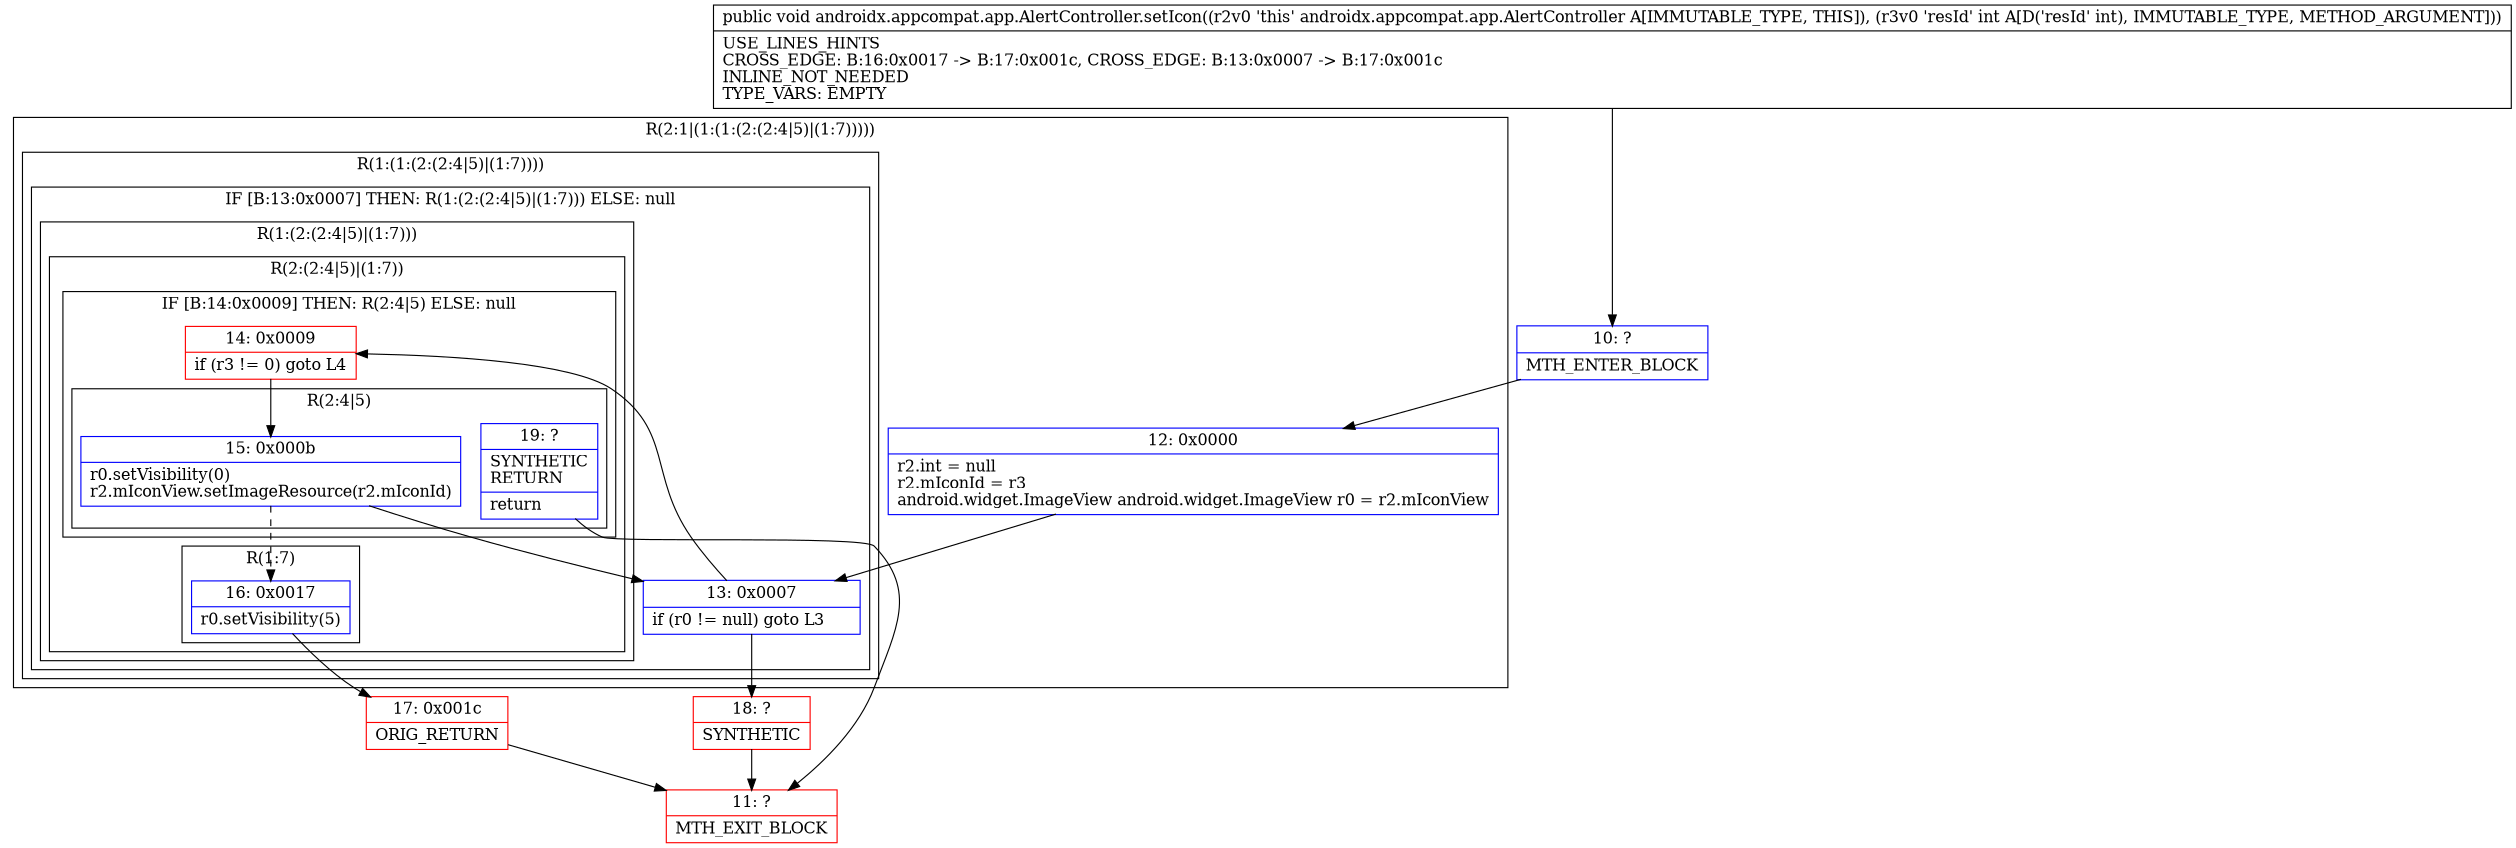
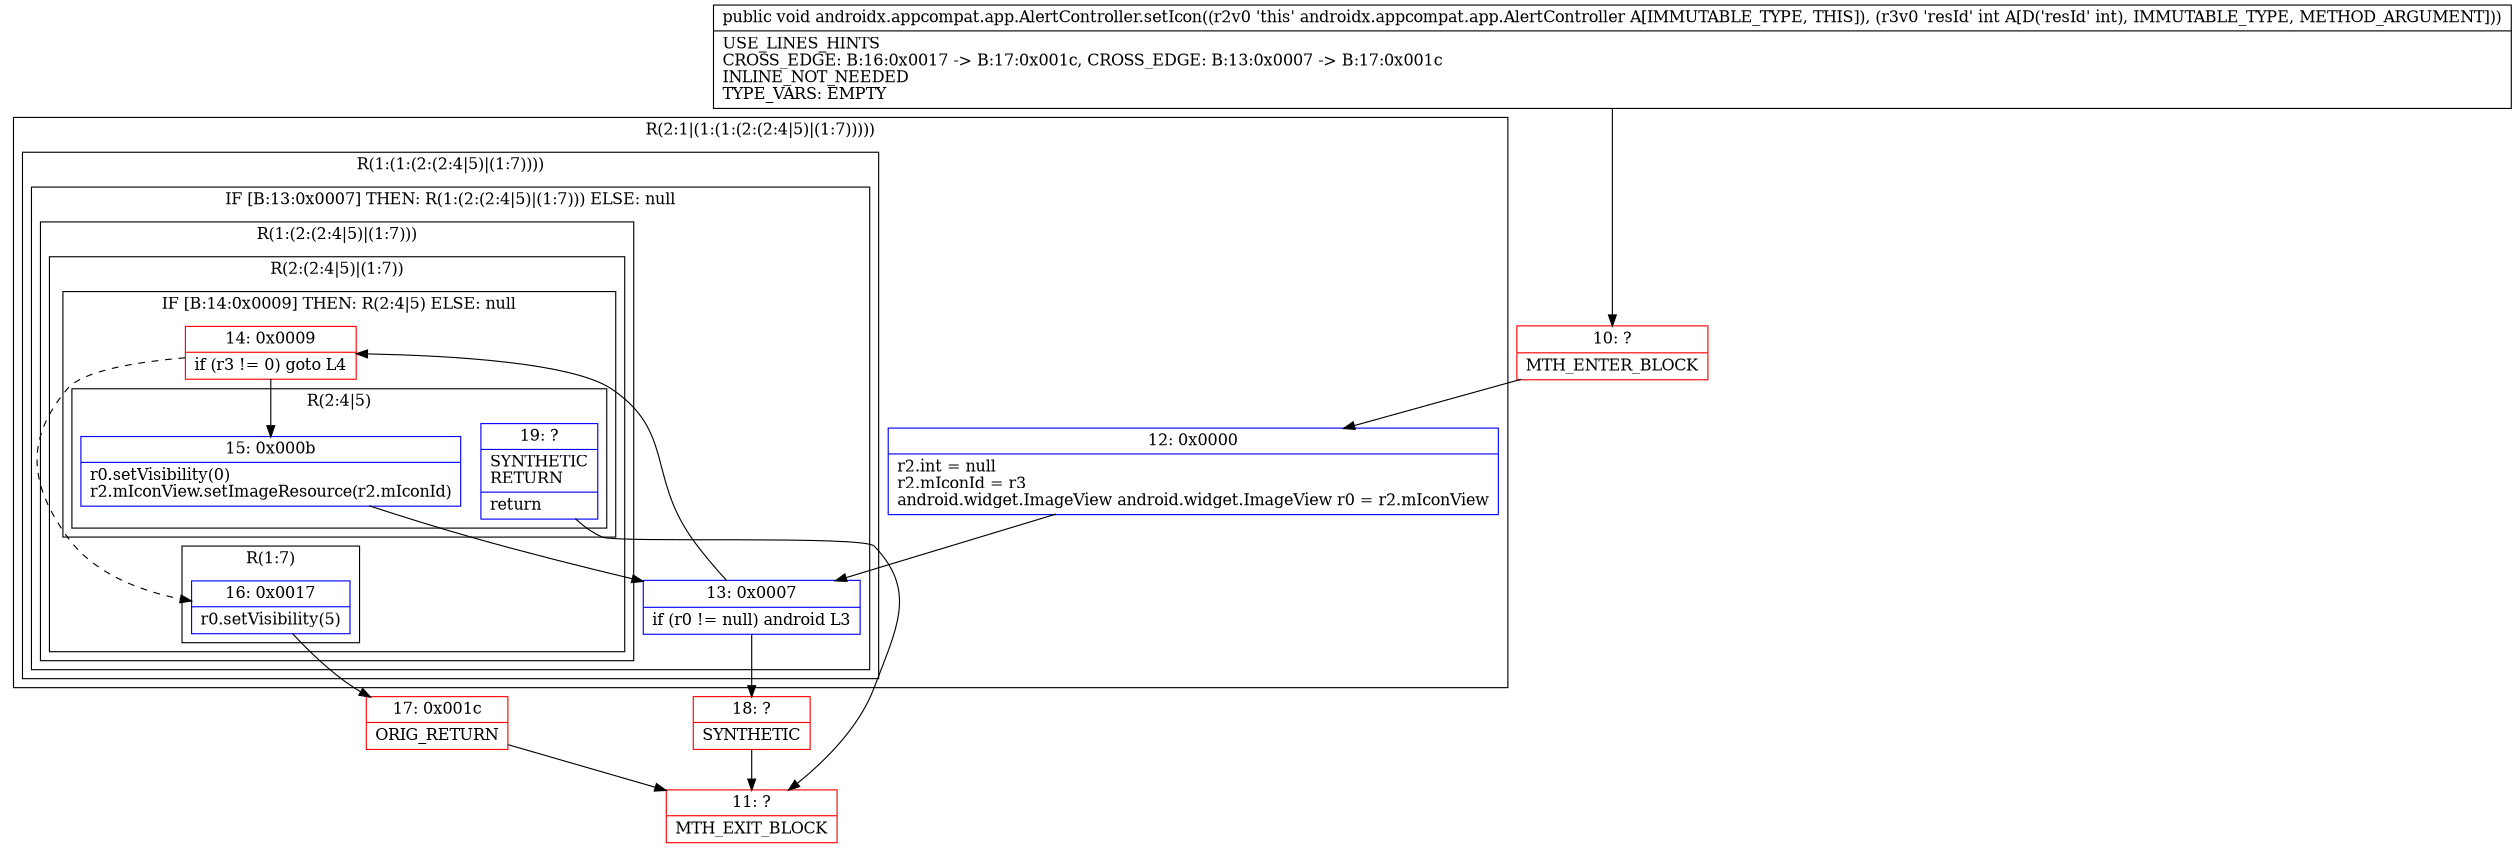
node "10: ?": color blue -> red
edge "15: 0x000b" -> "16: 0x0017": now "14: 0x0009" -> "16: 0x0017"
node "13: 0x0007": text "if (r0 != null) goto L3" -> "if (r0 != null) android L3"
